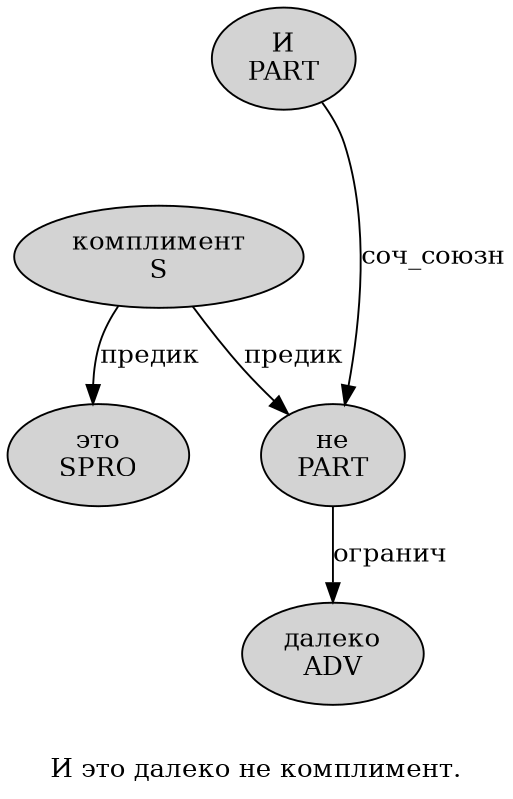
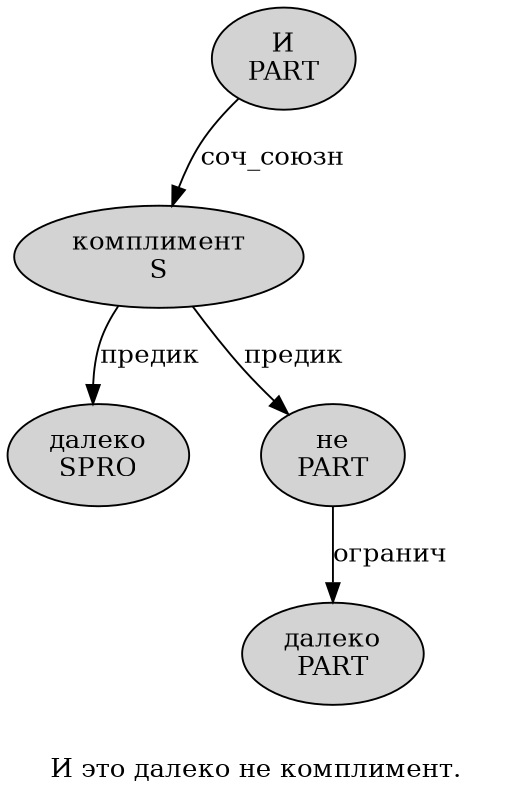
edge "И PART" -> "не PART": now "И PART" -> "комплимент S"
node "это SPRO": label "это SPRO" -> "далеко SPRO"
node "далеко ADV": label "далеко ADV" -> "далеко PART"
